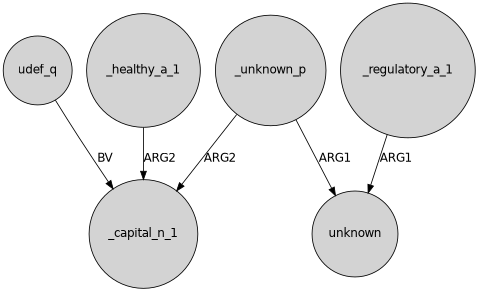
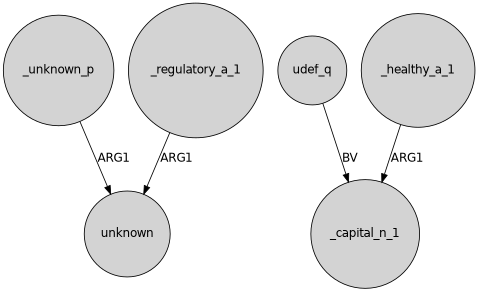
edge "_unknown_p" -> "_capital_n_1": removed, label "ARG2"
edge "_healthy_a_1" -> "_capital_n_1": label "ARG2" -> "ARG1"
